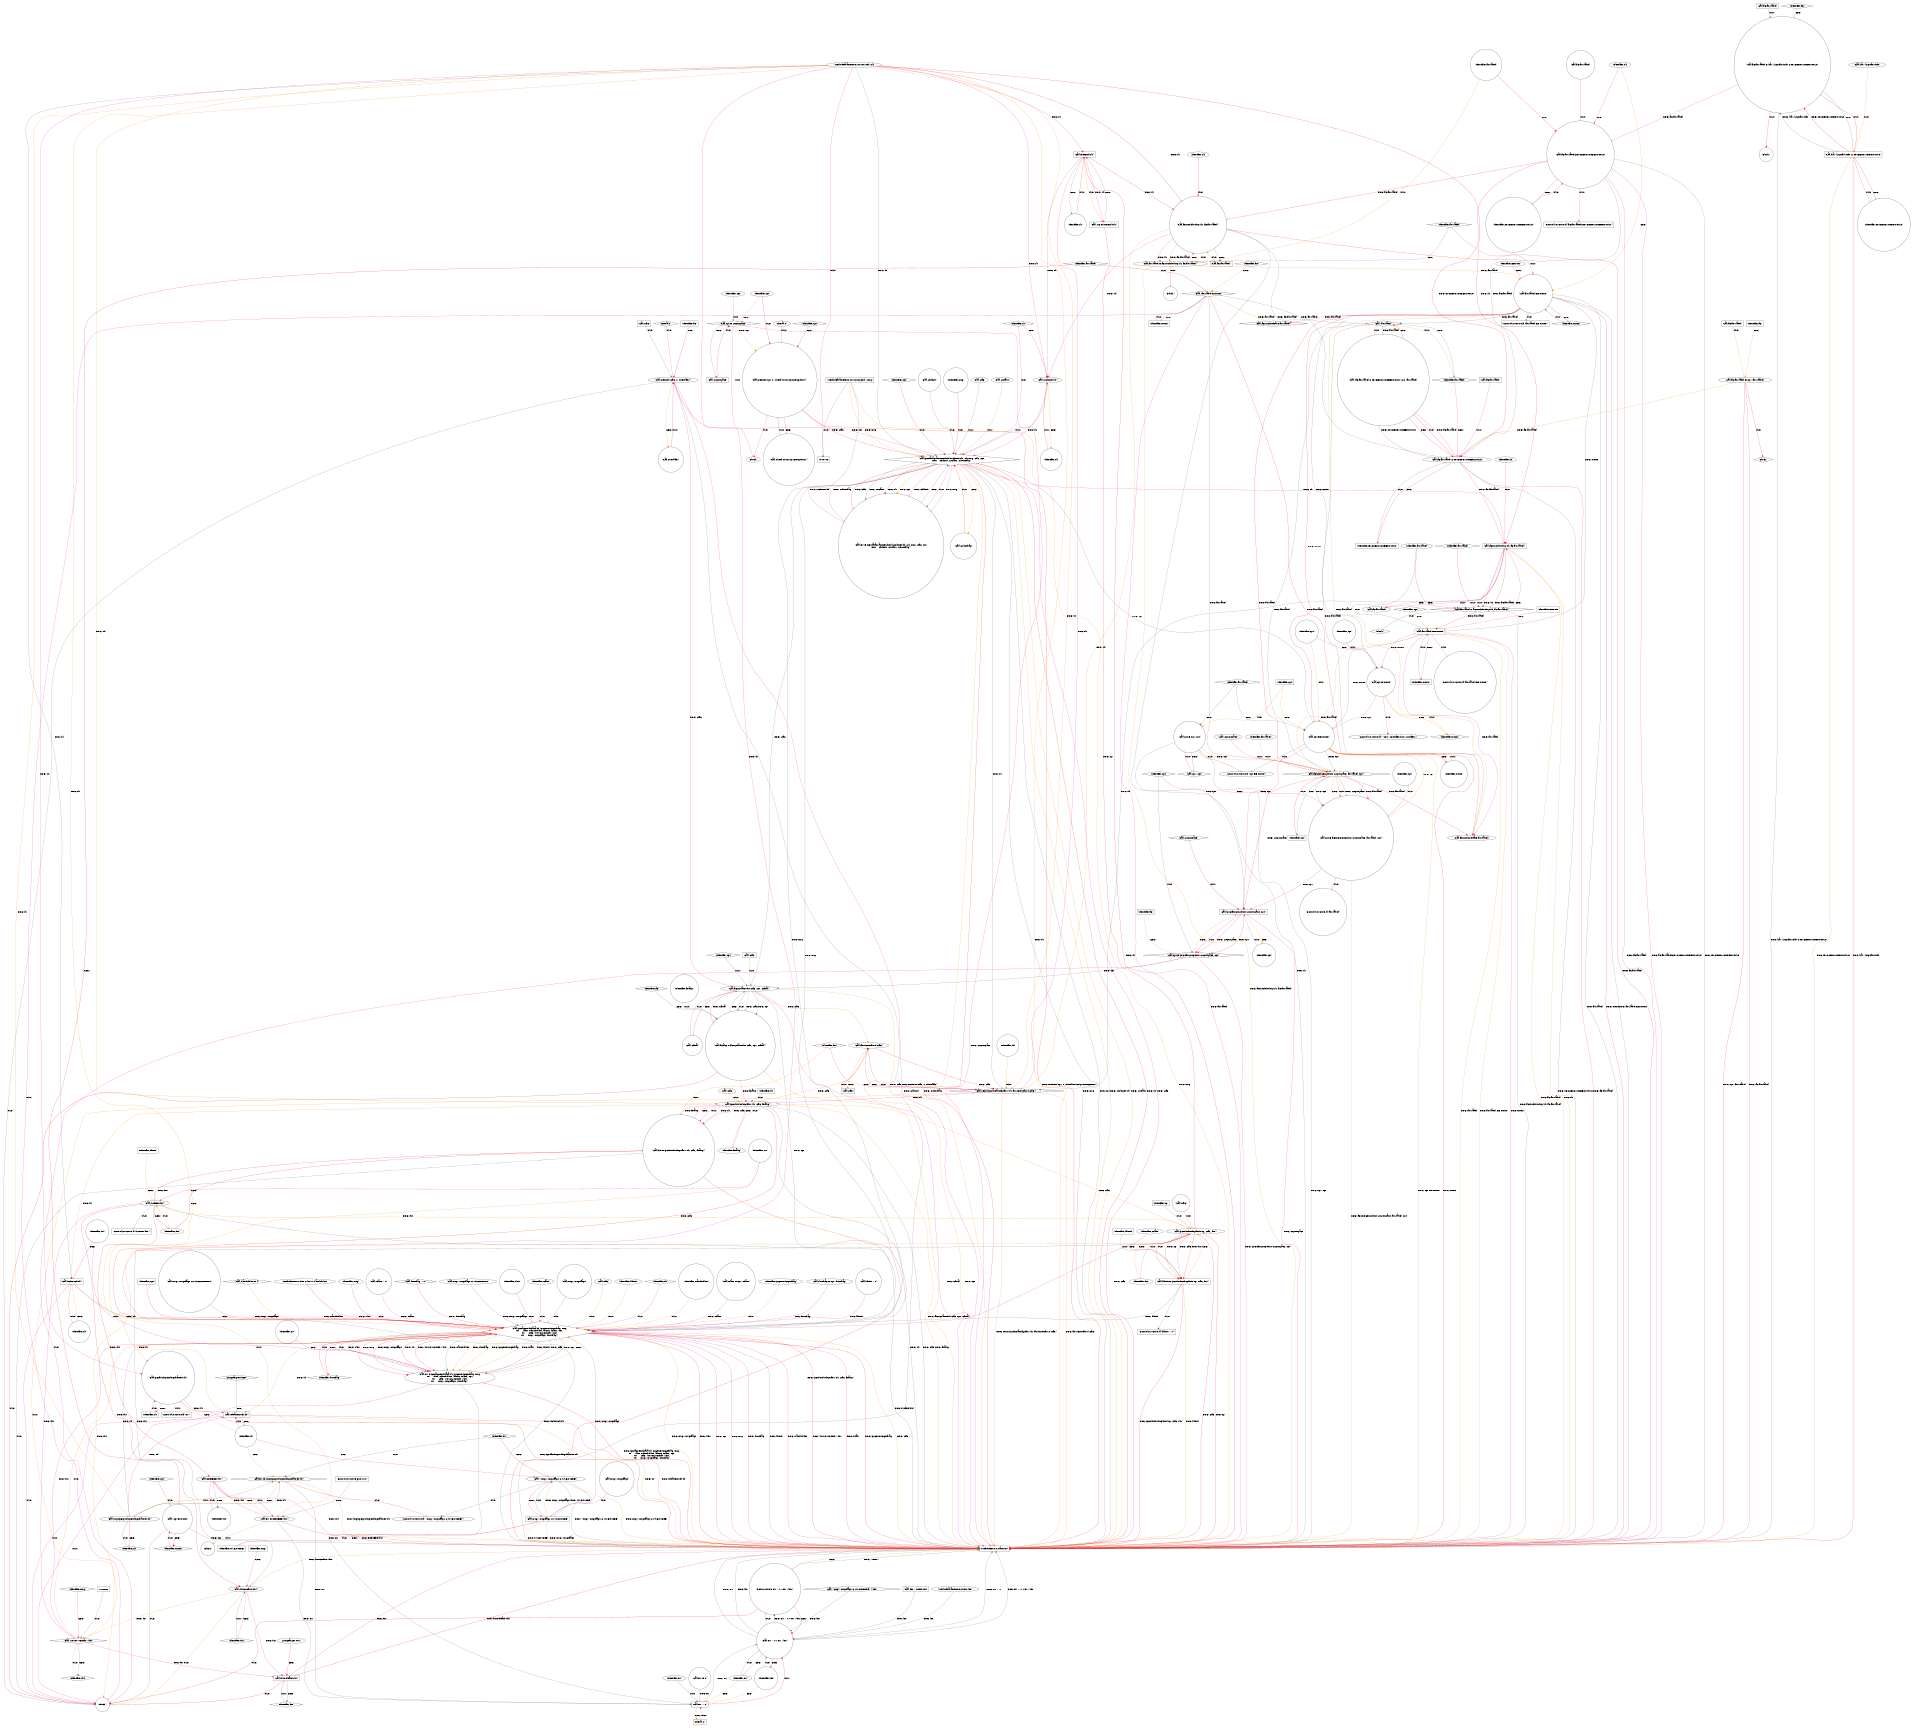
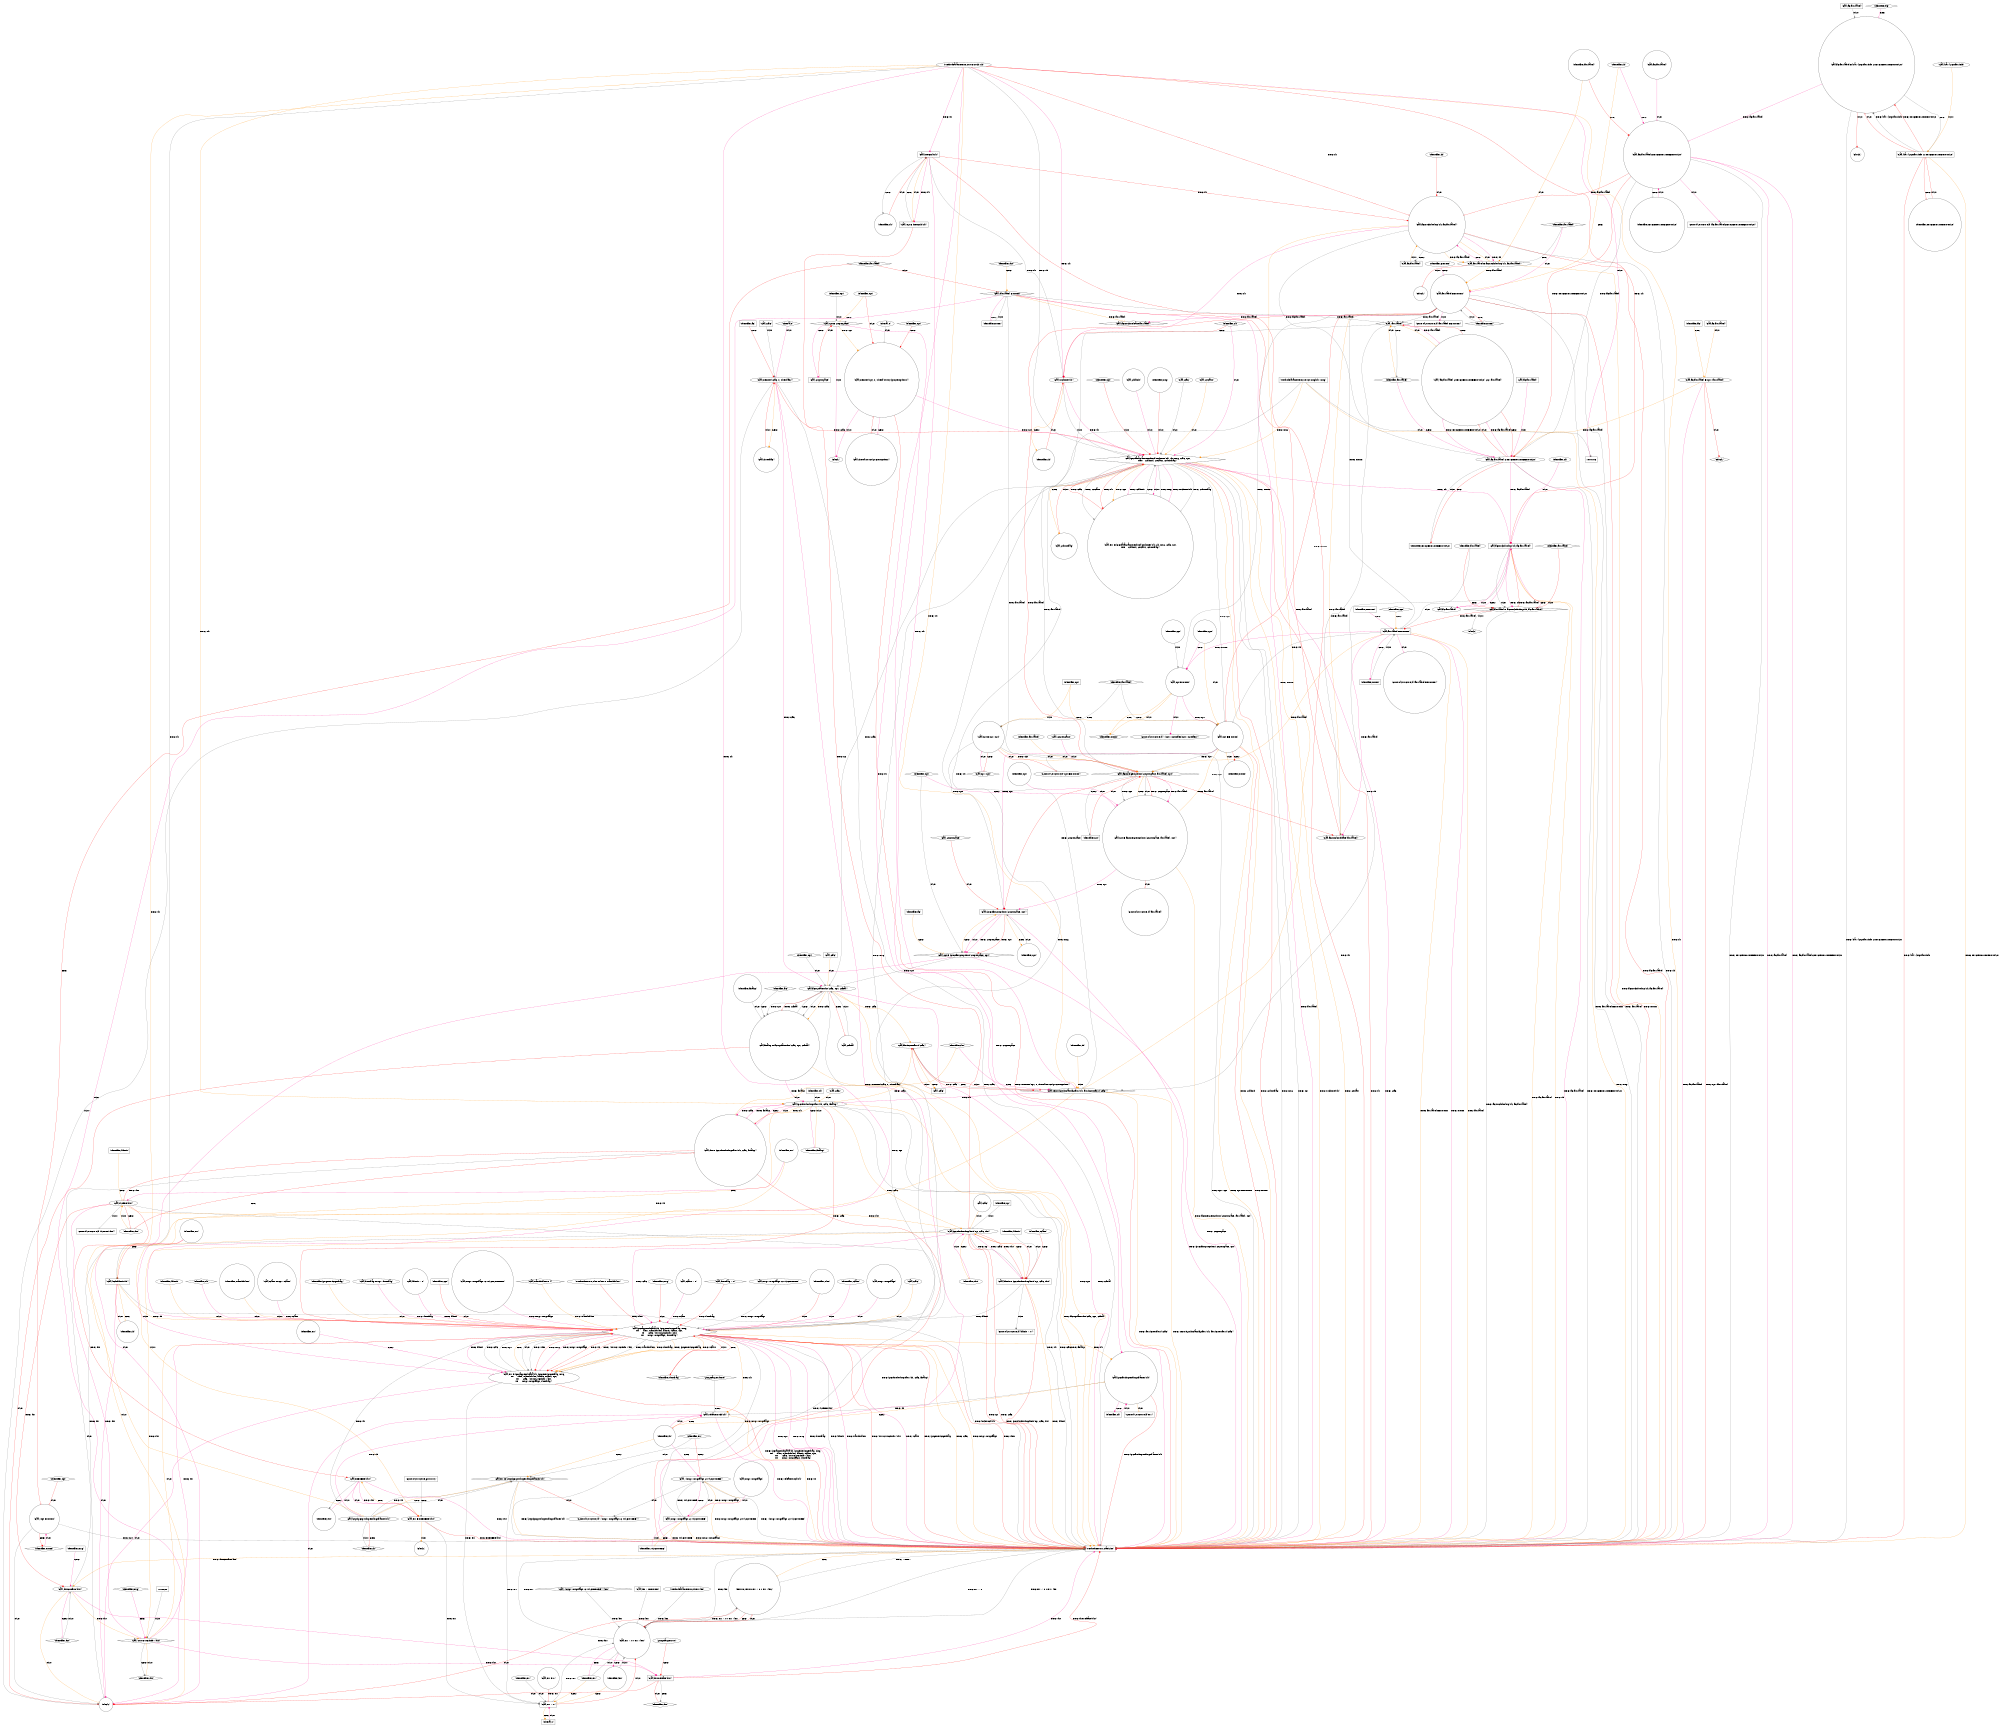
edge "(MethodParameterIn,struct sock *sk)" -> "(Call,release_sock(sk))": removed, label "DDG: sk"
node "(Call,lock_sock(sk))": label "(Call,lock_sock(sk))" -> "(Call,lock_hlimit(sk))"
edge "(Call,err = l2tp_ip6_push_pending_frames(sk))" -> "(Call,err < 0)": label "ERR: err" -> "DDG: err"
